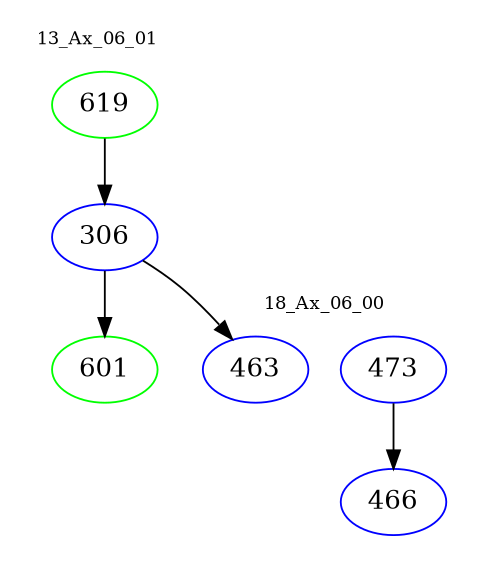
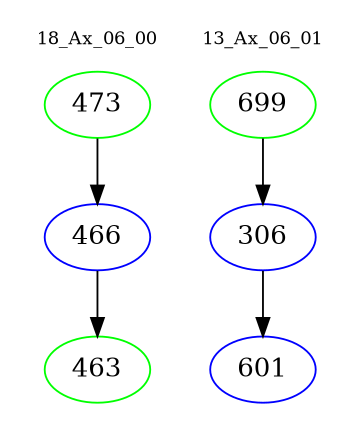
node "619": label "619" -> "699"
edge "306" -> "463": now "466" -> "463"
node "601": color green -> blue
node "463": color blue -> green
node "473": color blue -> green
